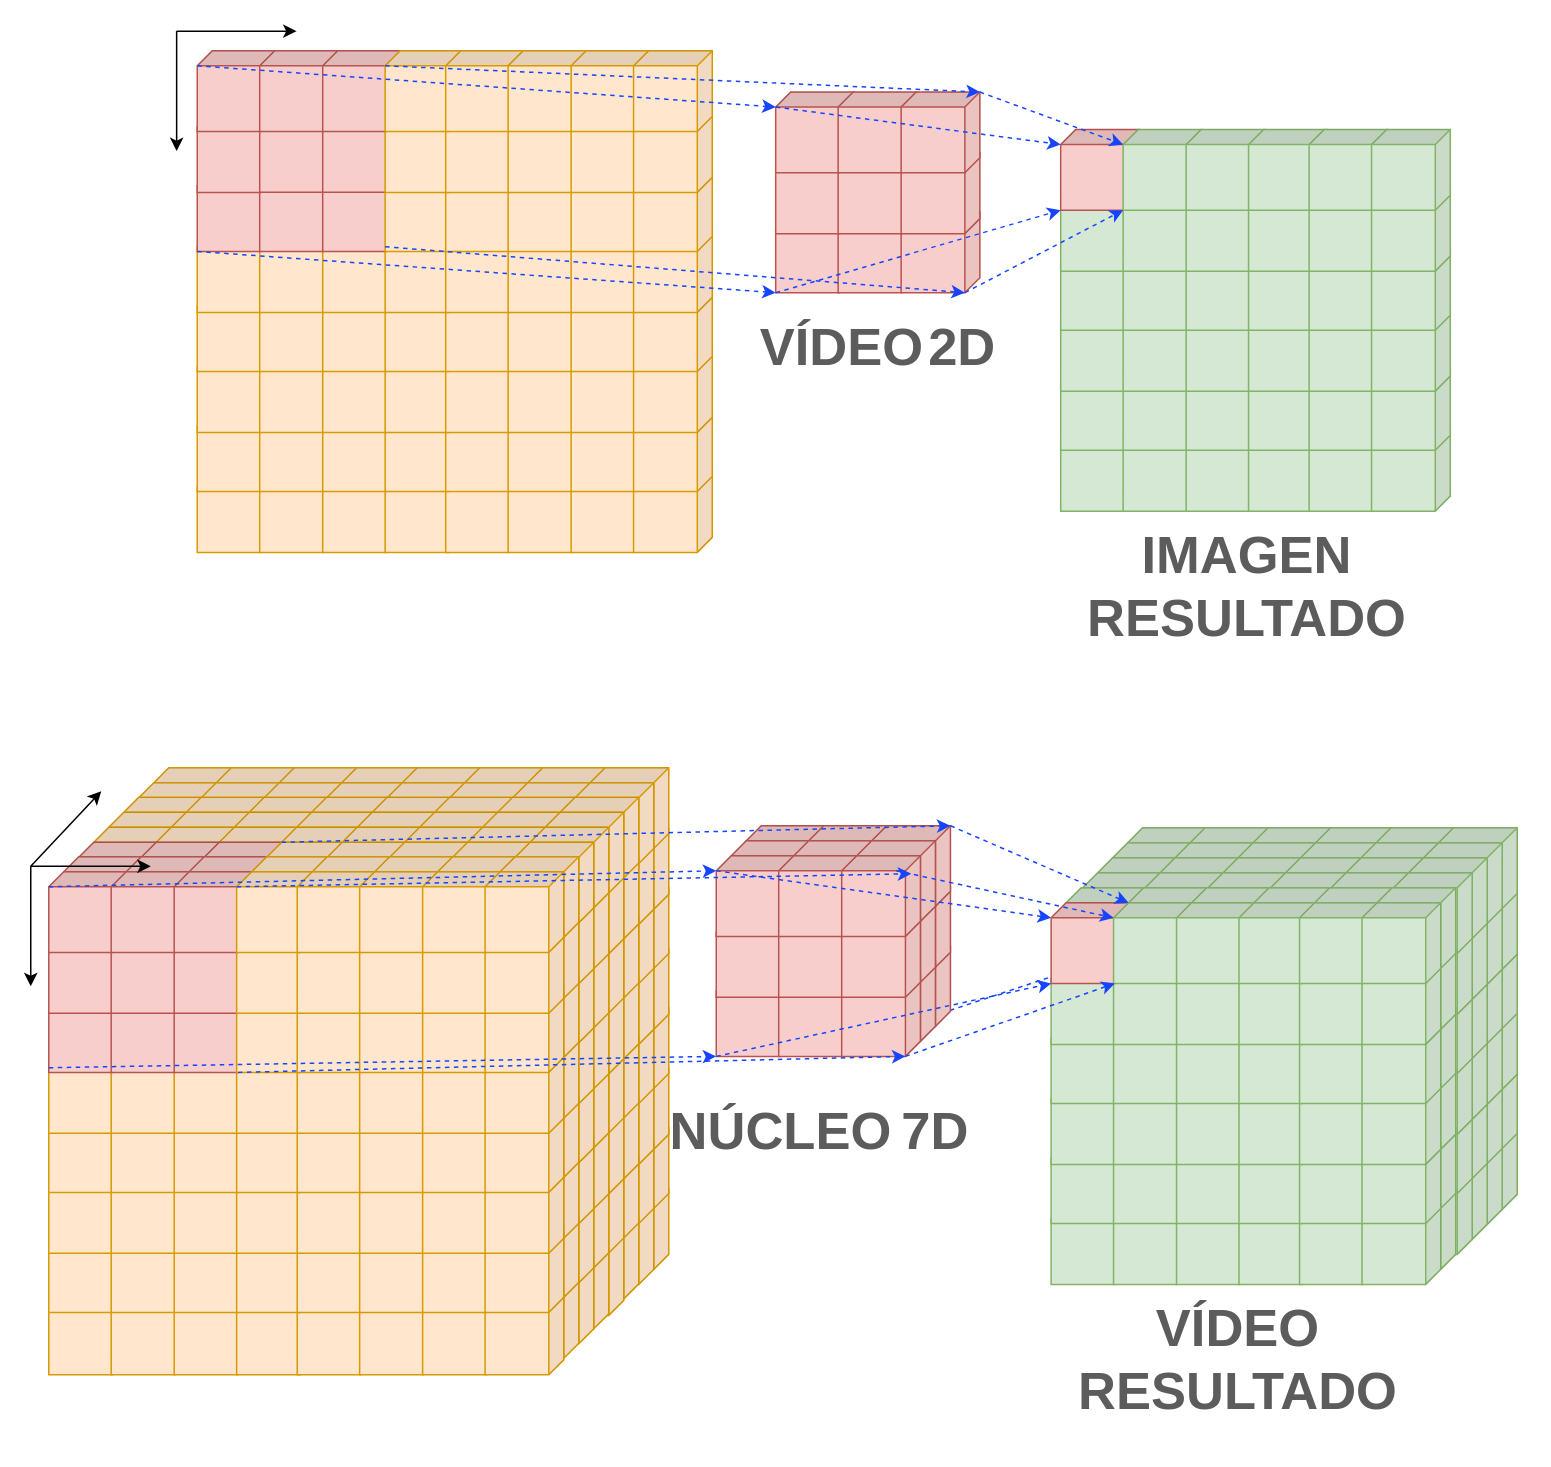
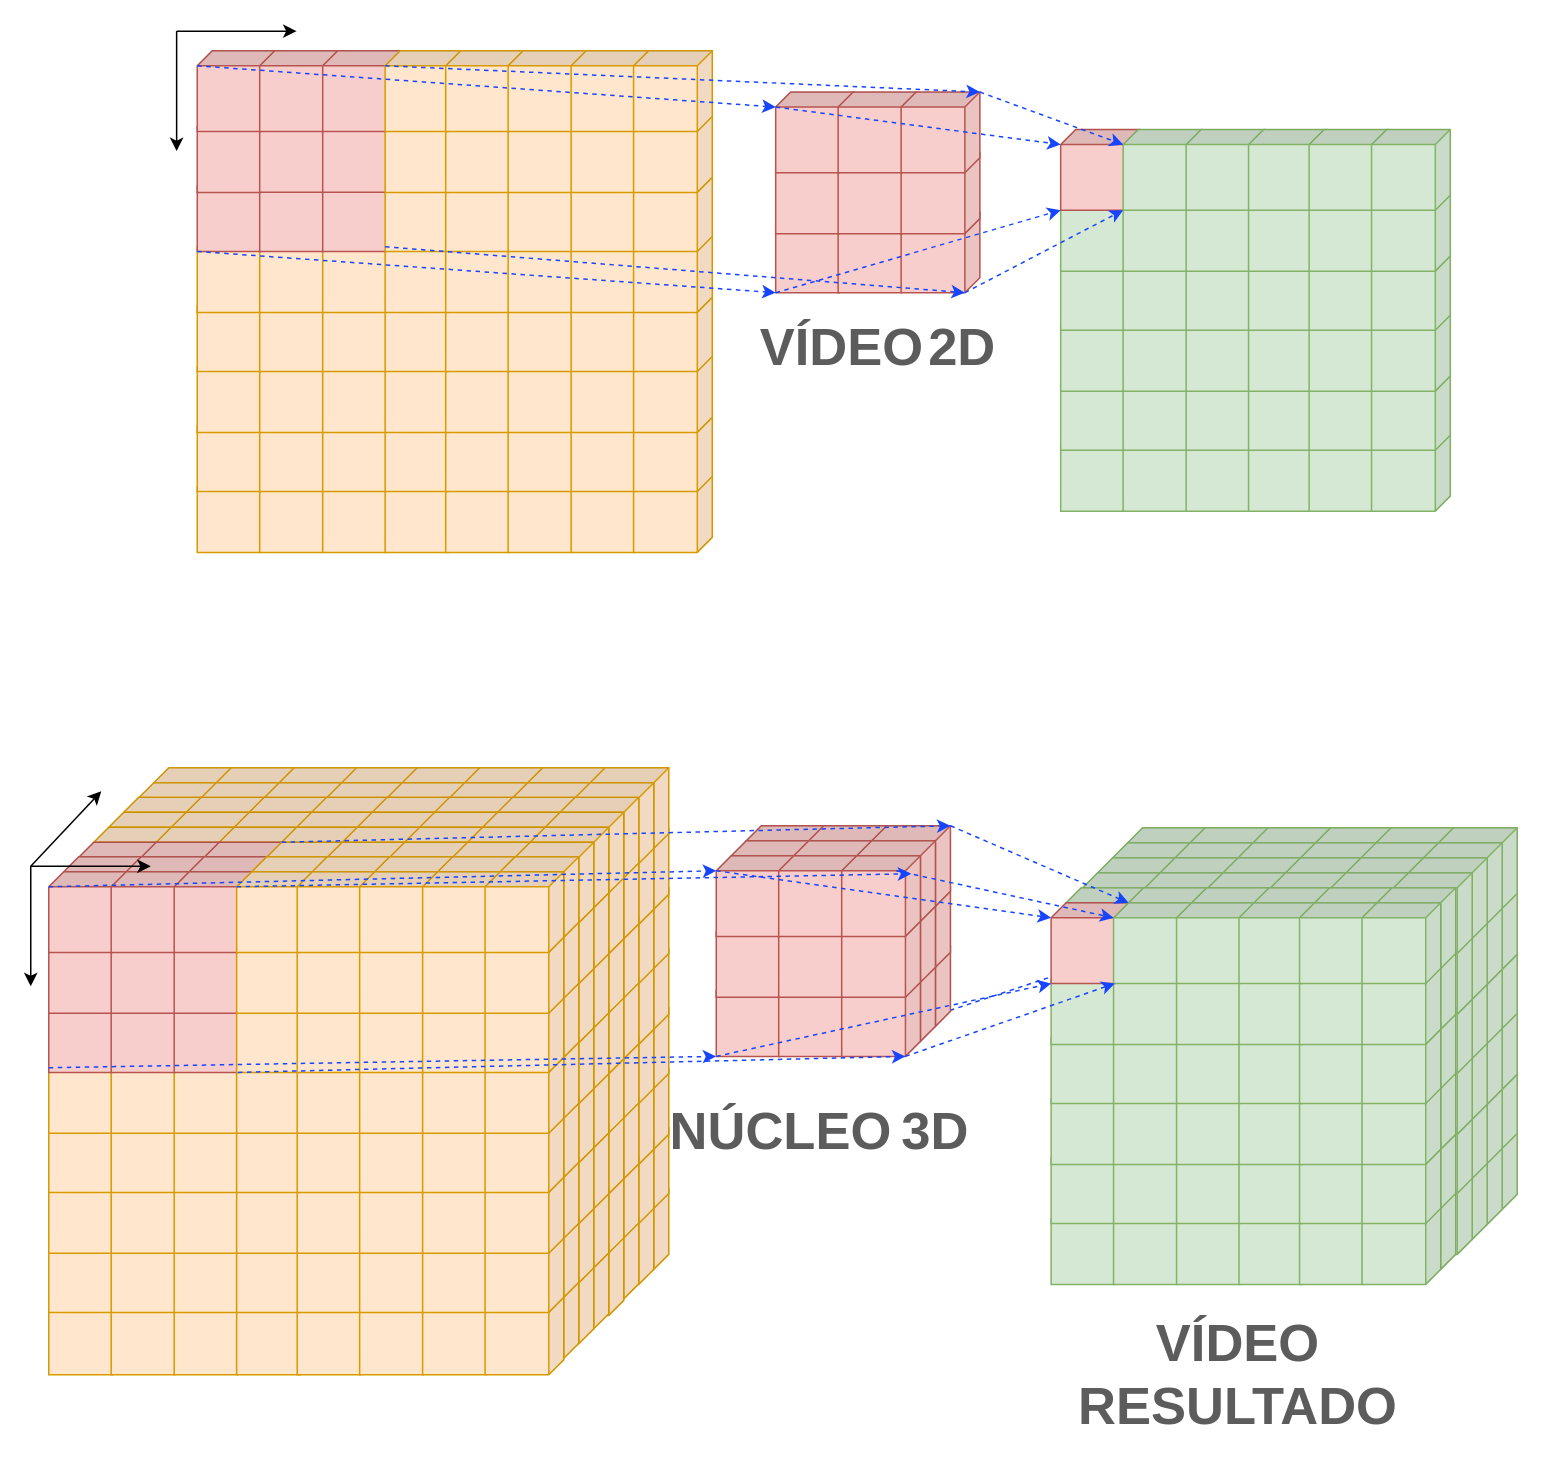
node "IMAGEN RESULTADO": removed
node "NÚCLEO 7D": label "NÚCLEO 7D" -> "NÚCLEO 3D"
node "VÍDEO RESULTADO": moved (1238, 1358) -> (1238, 1373)
